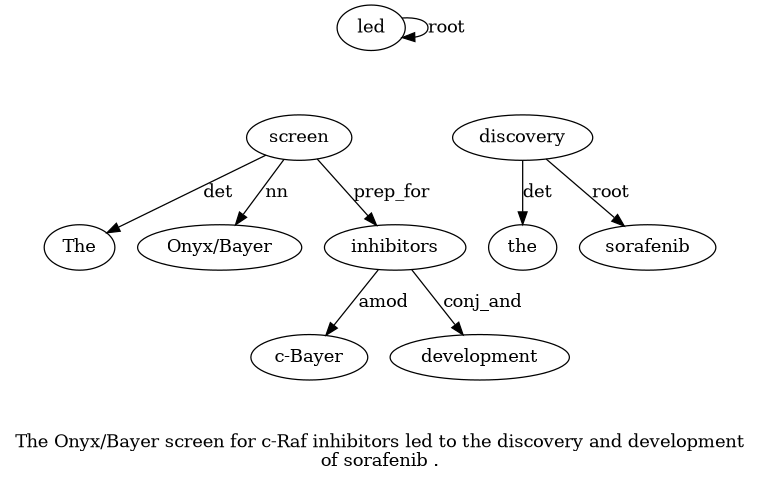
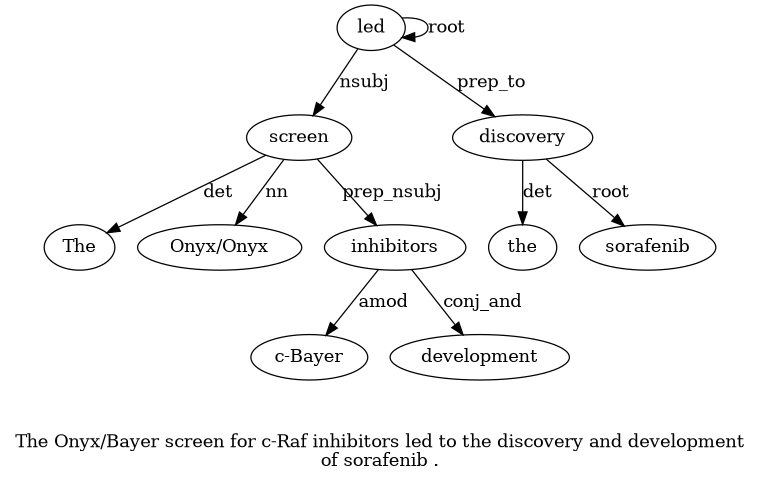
edge "led" -> "screen": added, label "nsubj"
edge "led" -> "discovery": added, label "prep_to"
edge "screen" -> "inhibitors": label "prep_for" -> "prep_nsubj"
node "Onyx/Bayer": label "Onyx/Bayer" -> "Onyx/Onyx"
